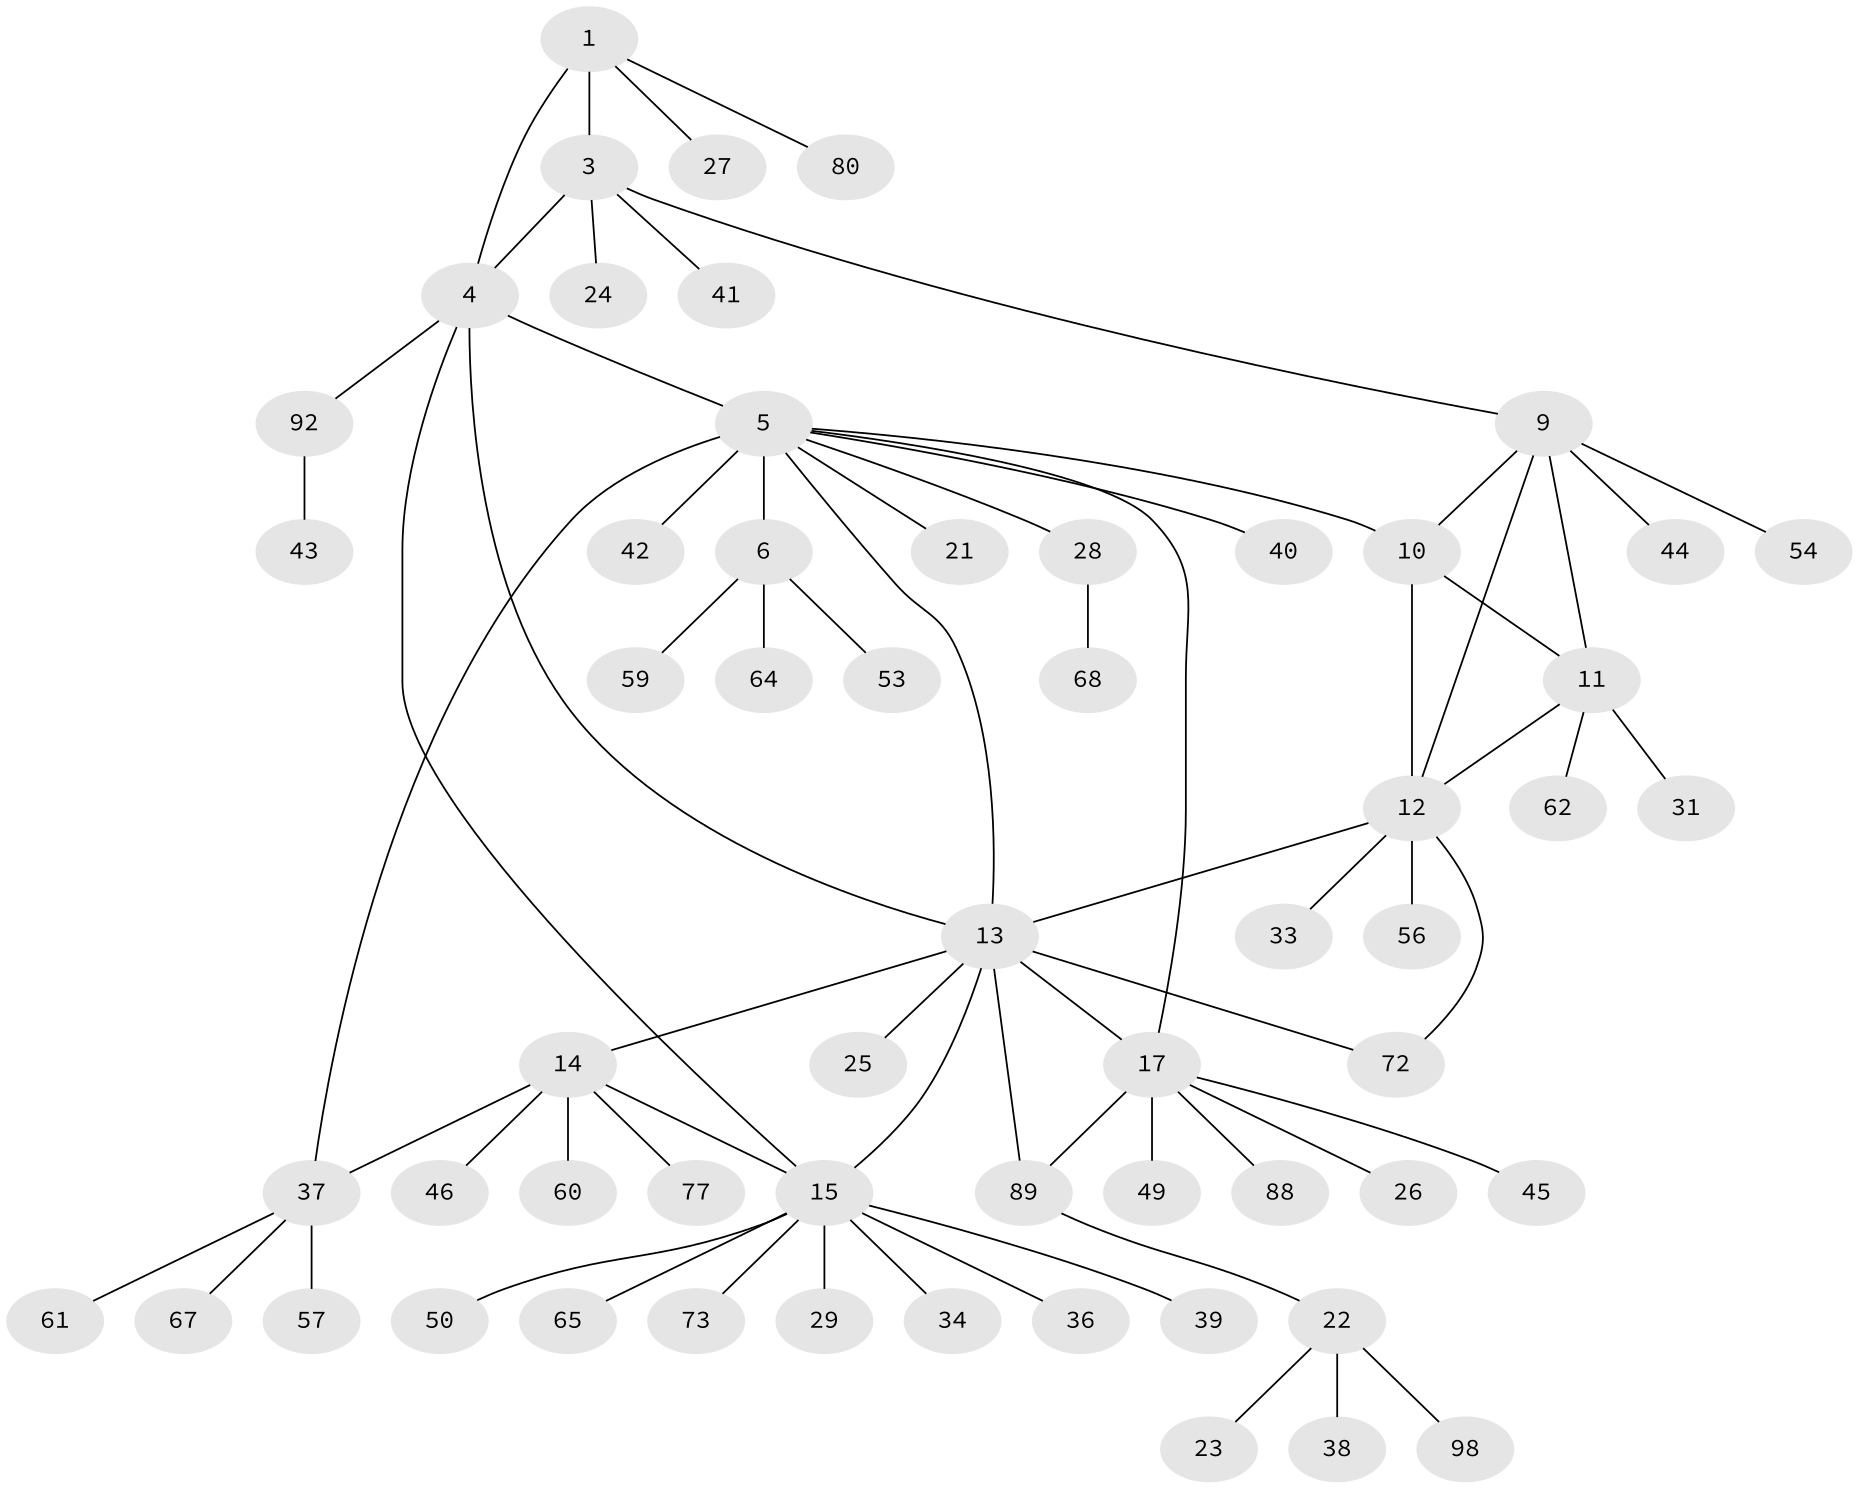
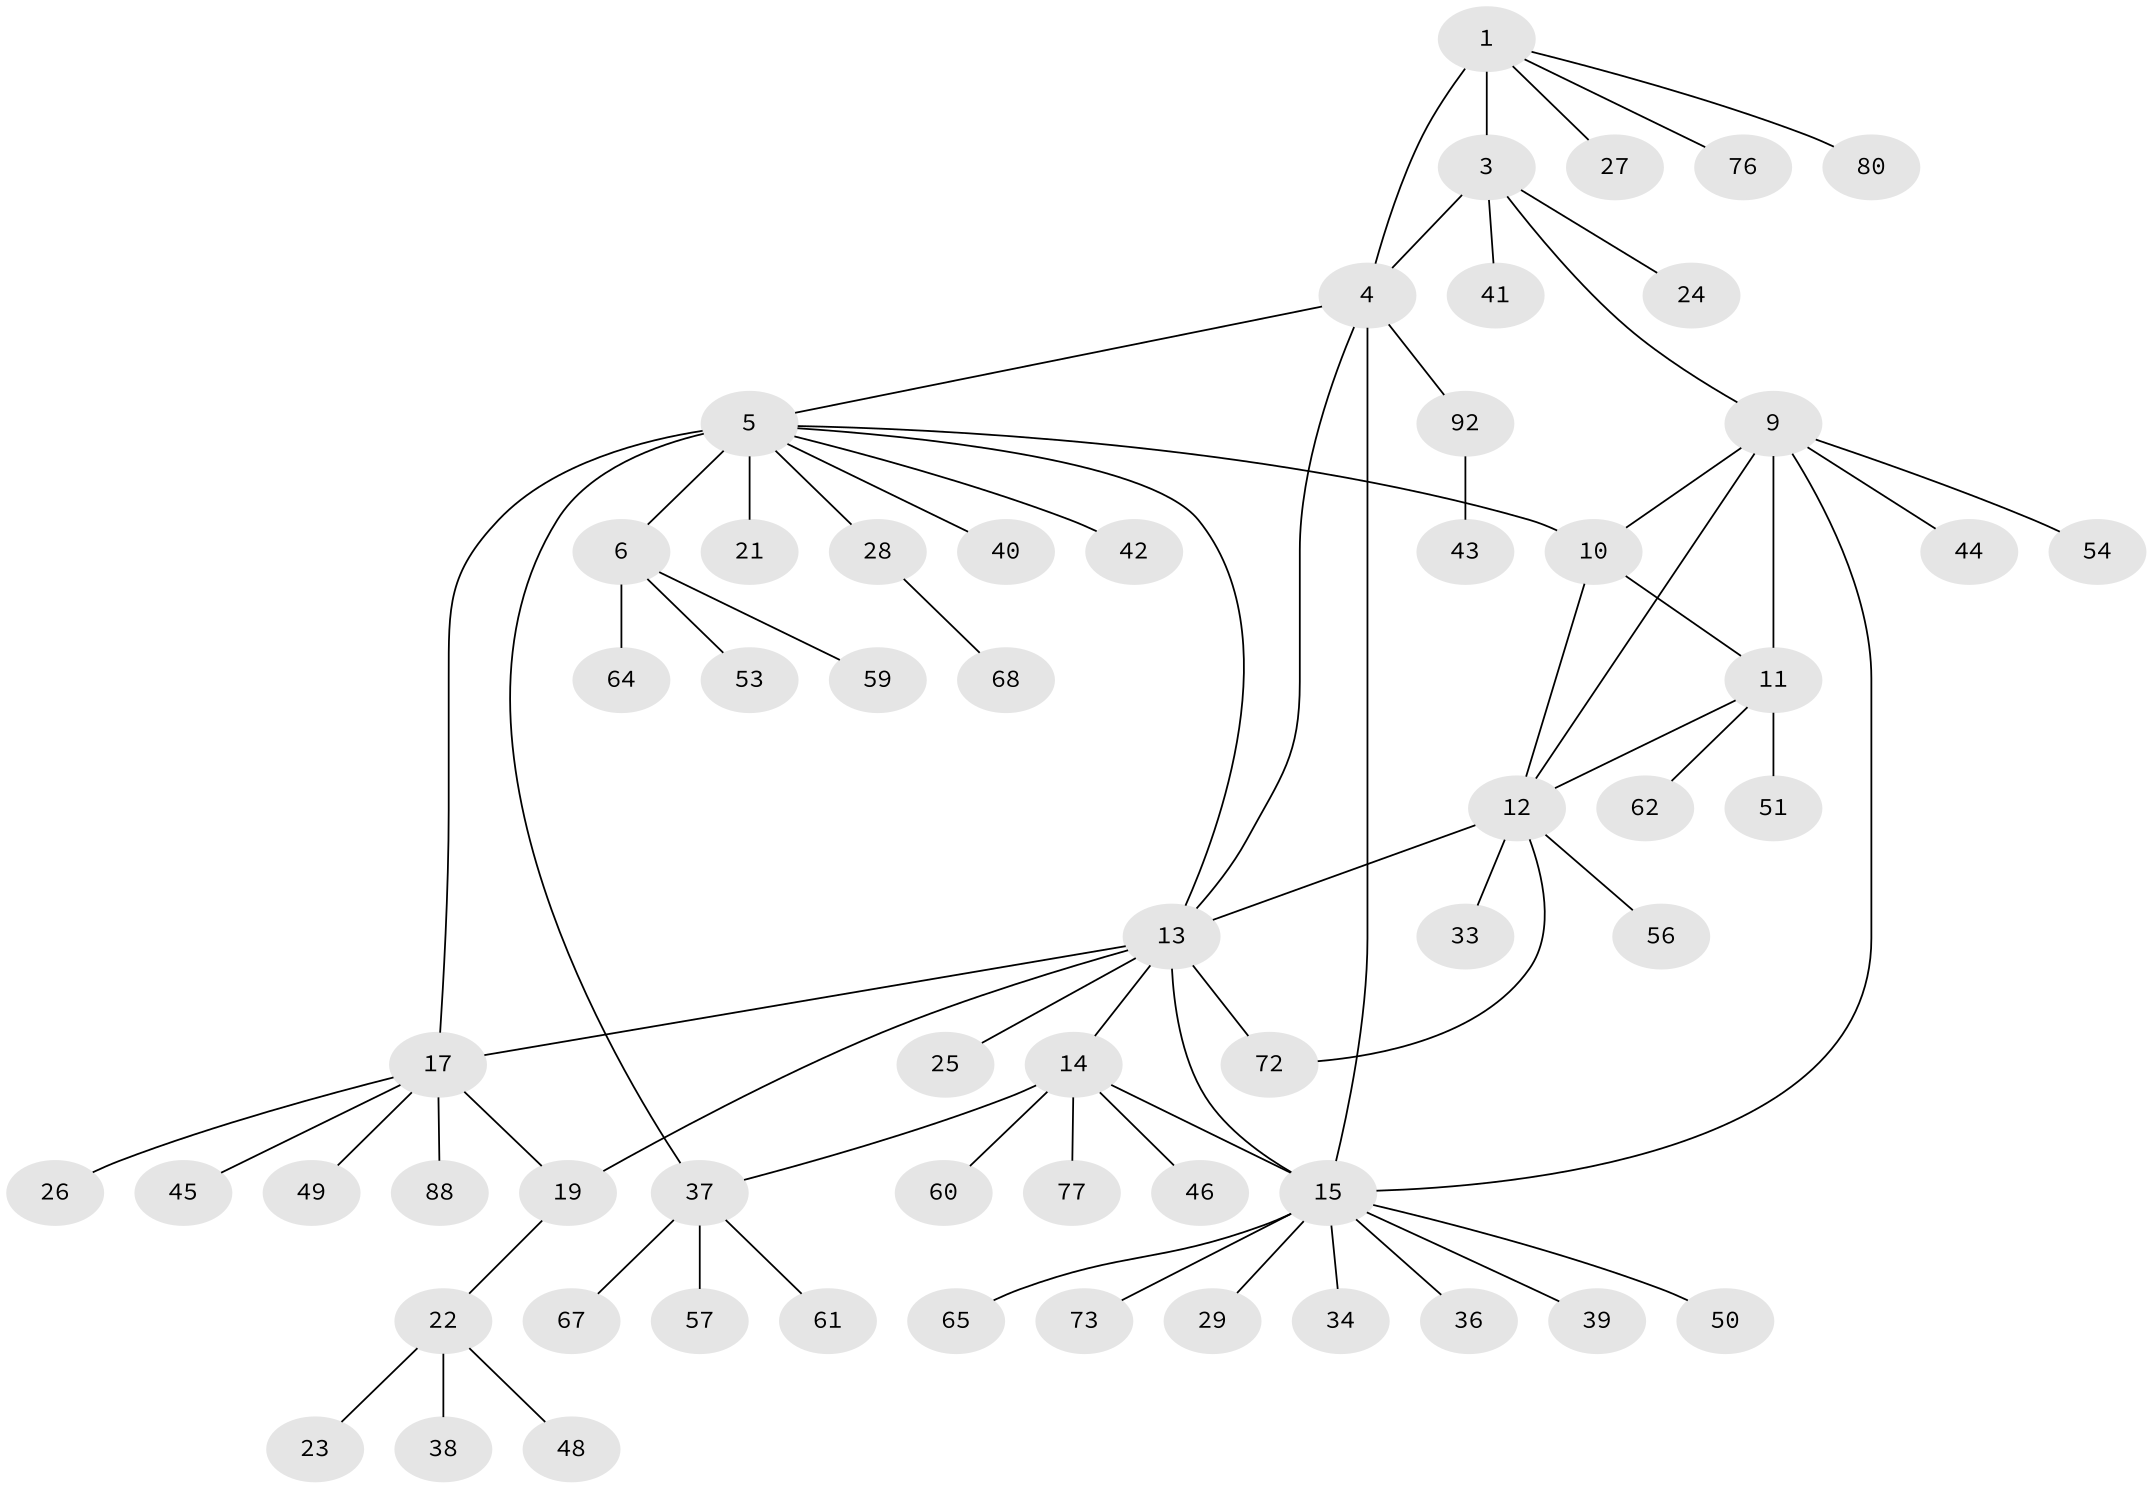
node "76": added
node "31": label "31" -> "51"
edge "9" -- "15": added
node "89": label "89" -> "19"
node "98": label "98" -> "48"
